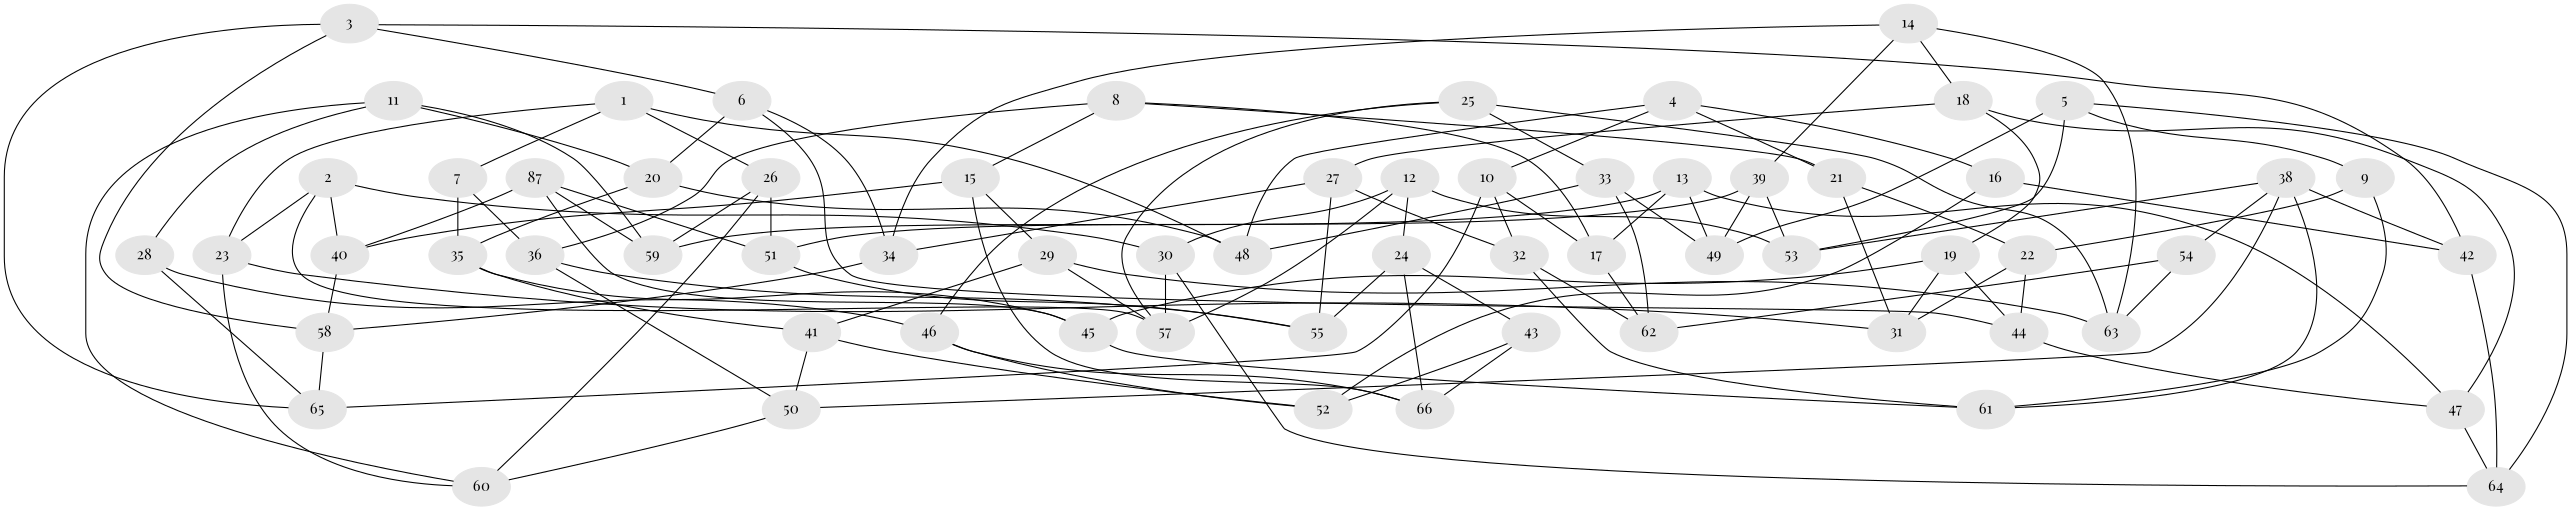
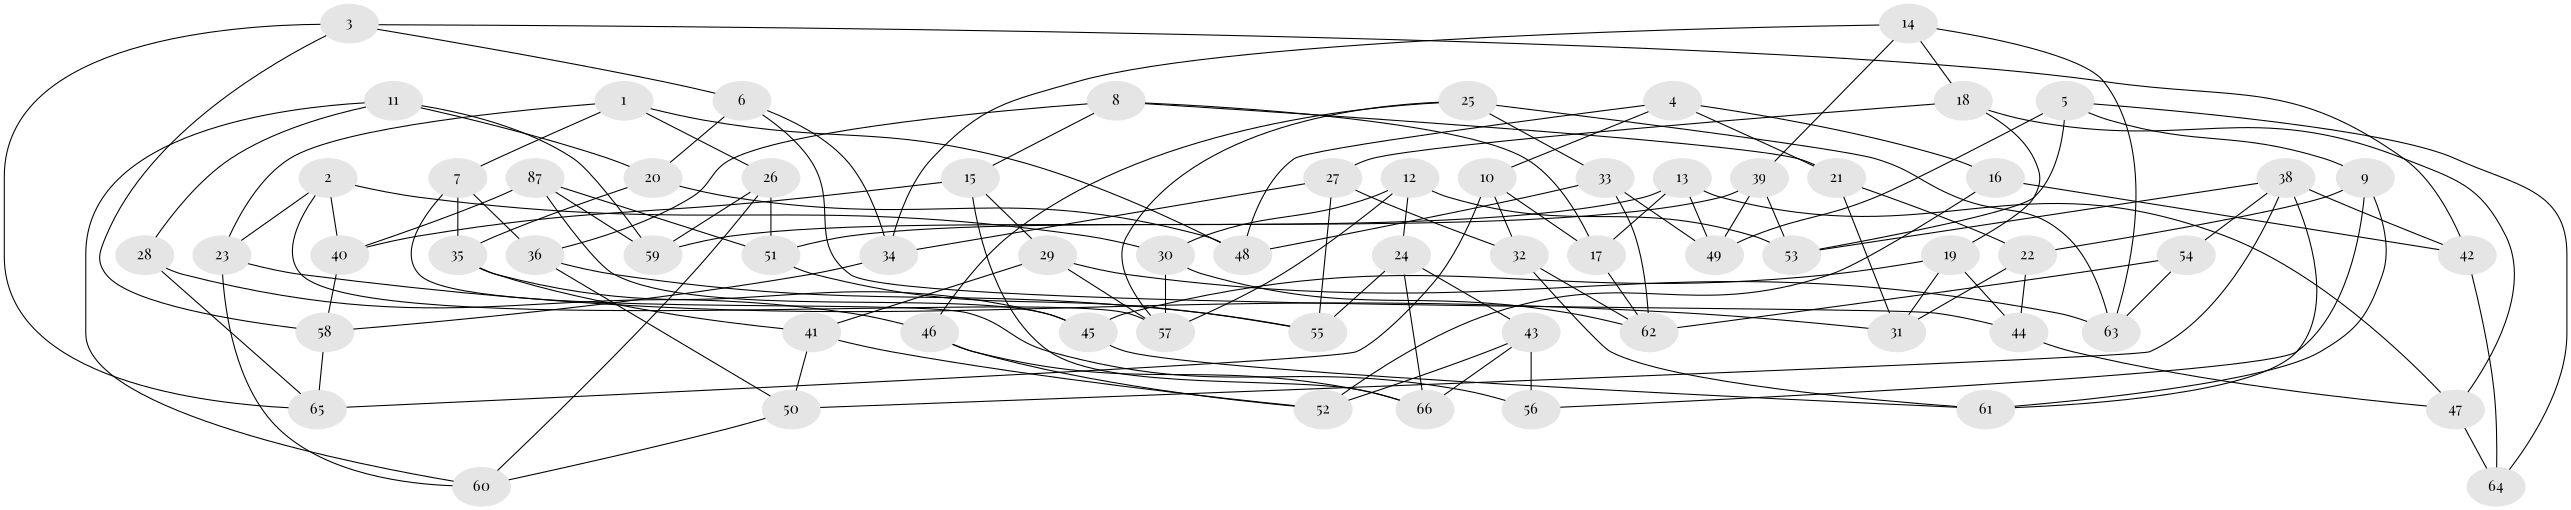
node "56": added
edge "30" -- "64": now "30" -- "62"
